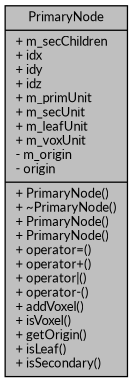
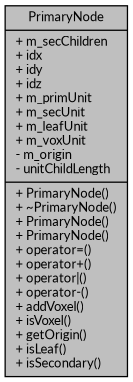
node "PrimaryNode": text "- origin" -> "- unitChildLength"
